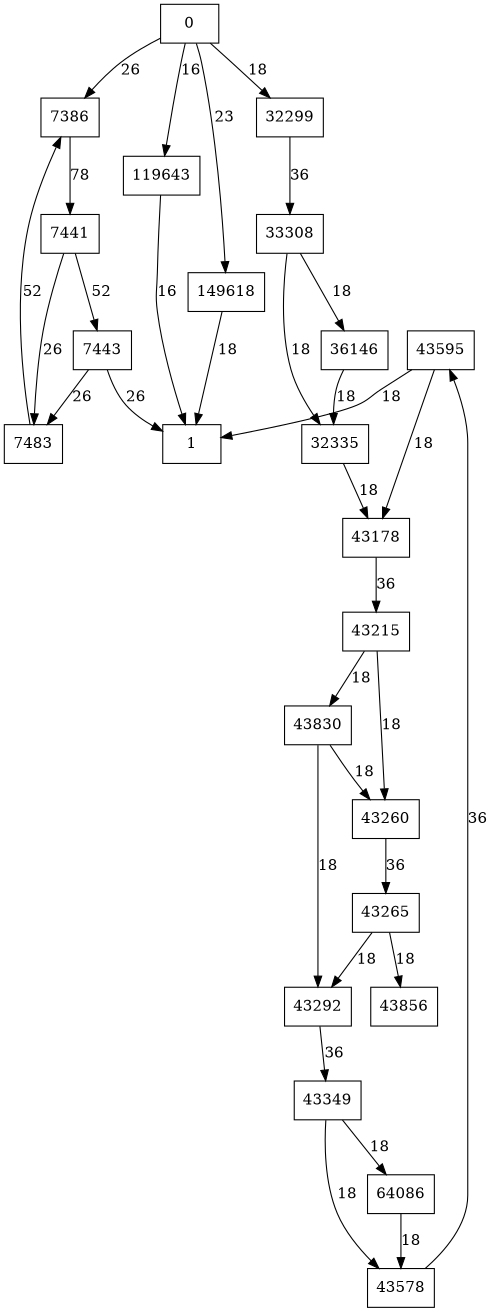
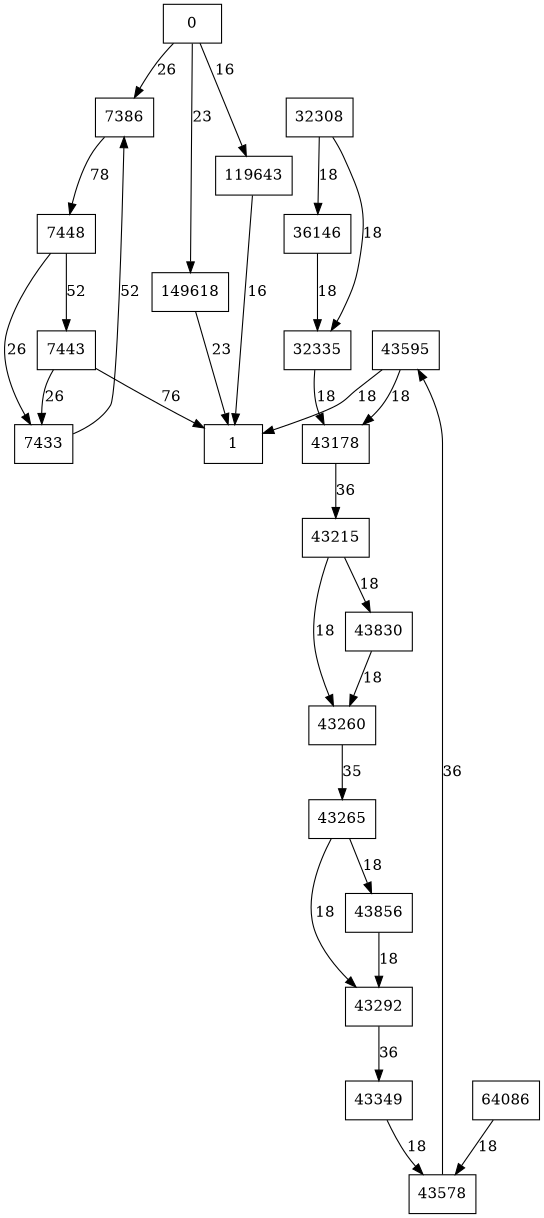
node "32299": removed
node "7441": label "7441" -> "7448"
node "33308": label "33308" -> "32308"
edge "149618" -> "1": label "18" -> "23"
edge "7443" -> "1": label "26" -> "76"
node "7483": label "7483" -> "7433"
edge "43830" -> "43292": now "43856" -> "43292"
edge "43260" -> "43265": label "36" -> "35"
edge "43349" -> "64086": removed, label "18"
